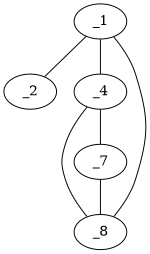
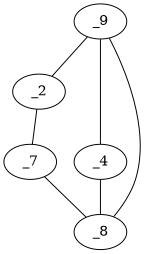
node "_1": label "_1" -> "_9"
edge "_4" -- "_7": now "_2" -- "_7"
